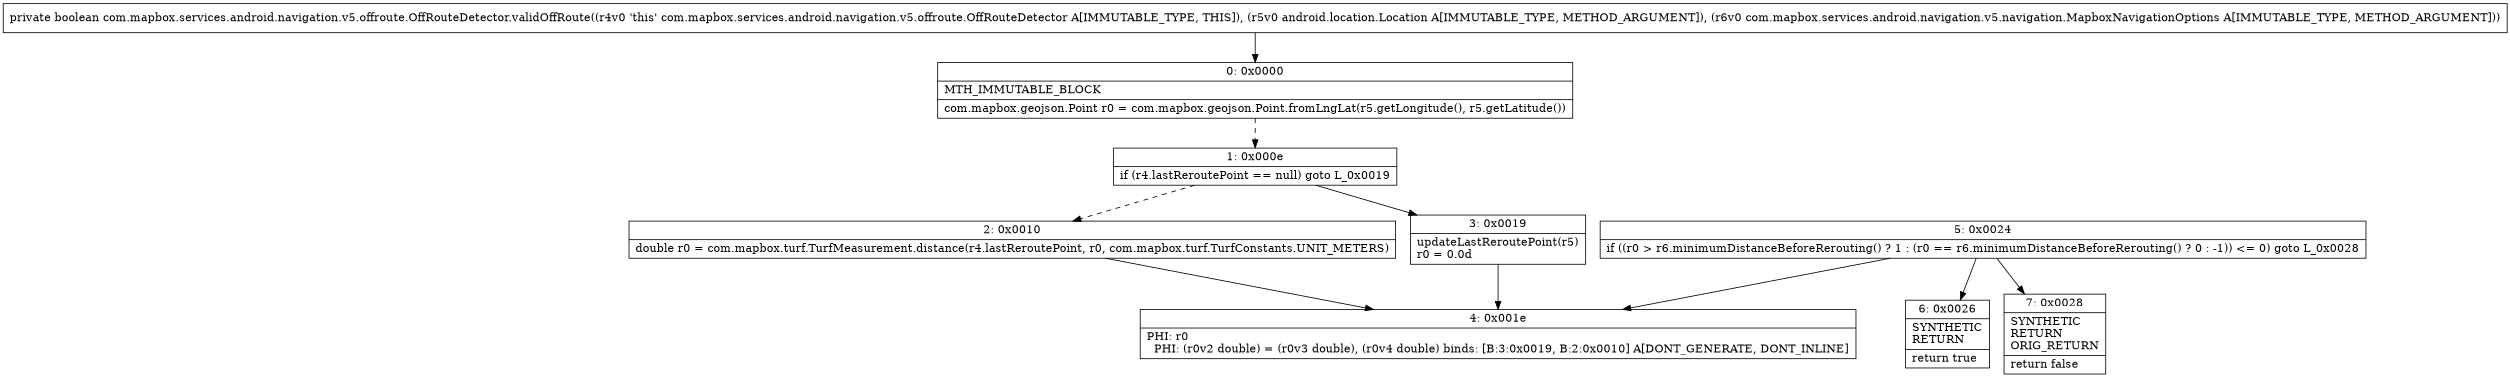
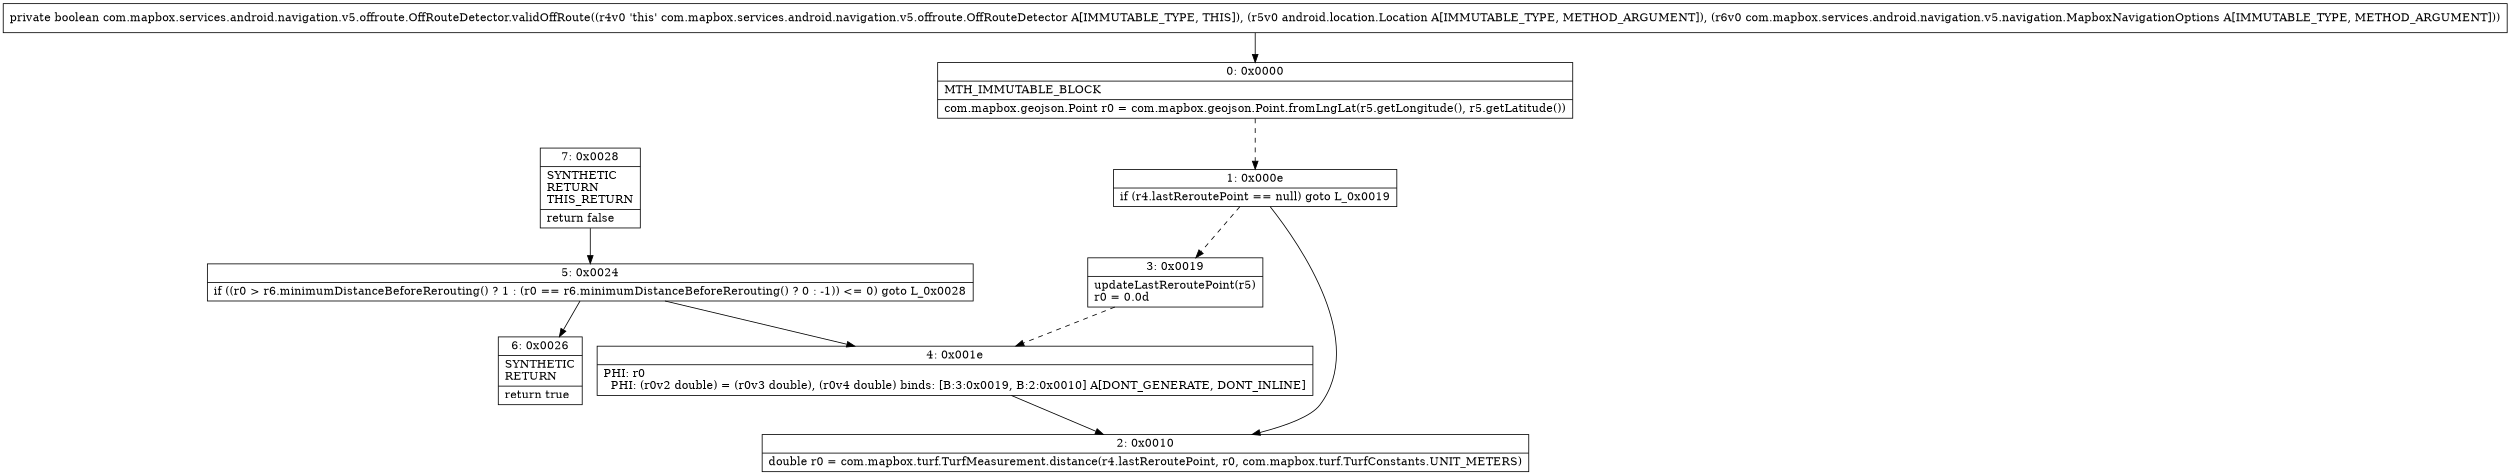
edge "1: 0x000e" -> "3: 0x0019": style solid -> dashed
edge "1: 0x000e" -> "2: 0x0010": style dashed -> solid
edge "5: 0x0024" -> "7: 0x0028": reversed
edge "2: 0x0010" -> "4: 0x001e": reversed
edge "3: 0x0019" -> "4: 0x001e": style solid -> dashed
node "7: 0x0028": text "ORIG_RETURN" -> "THIS_RETURN"
